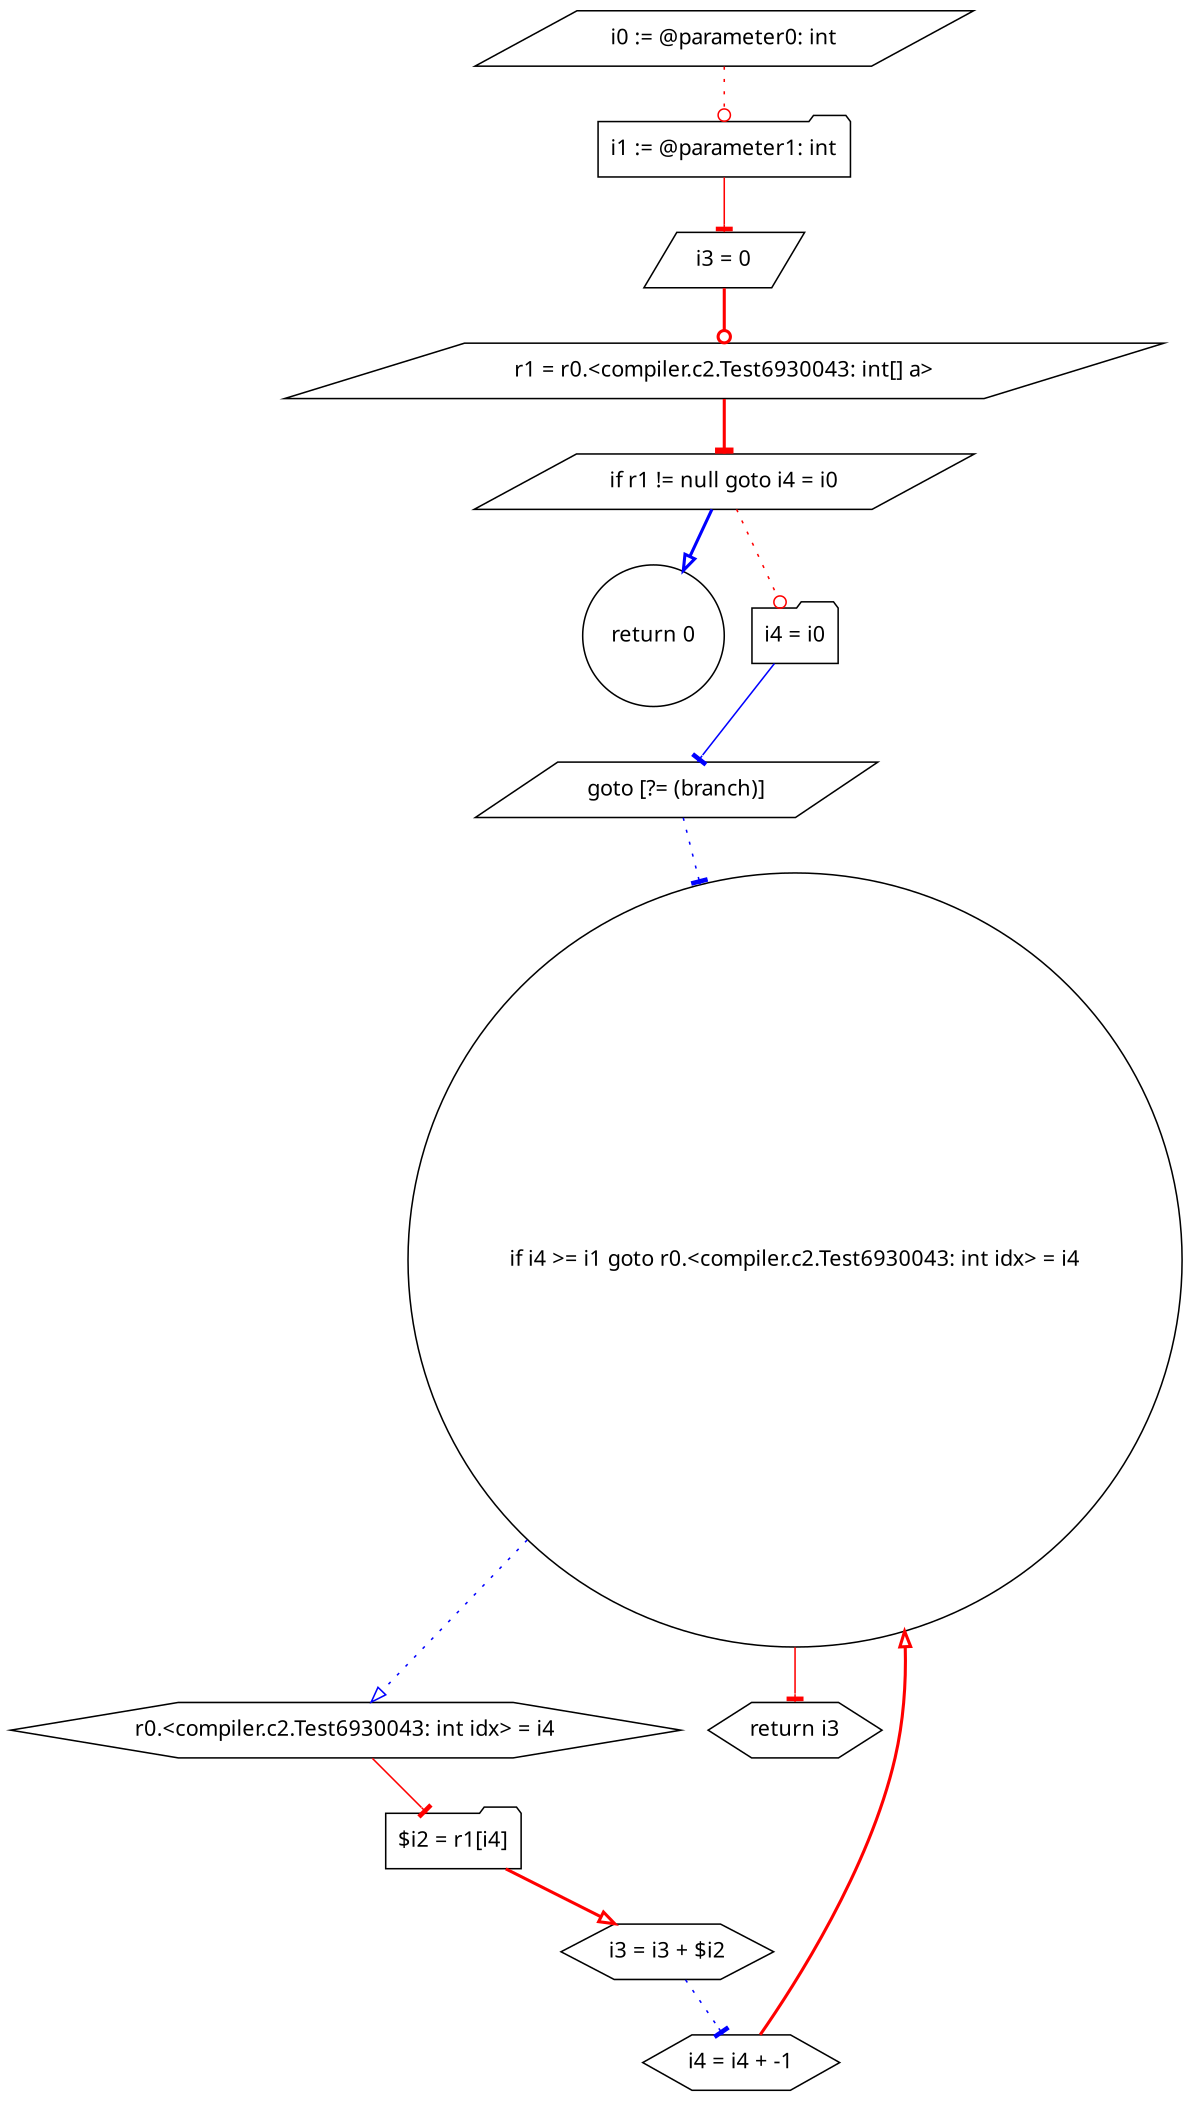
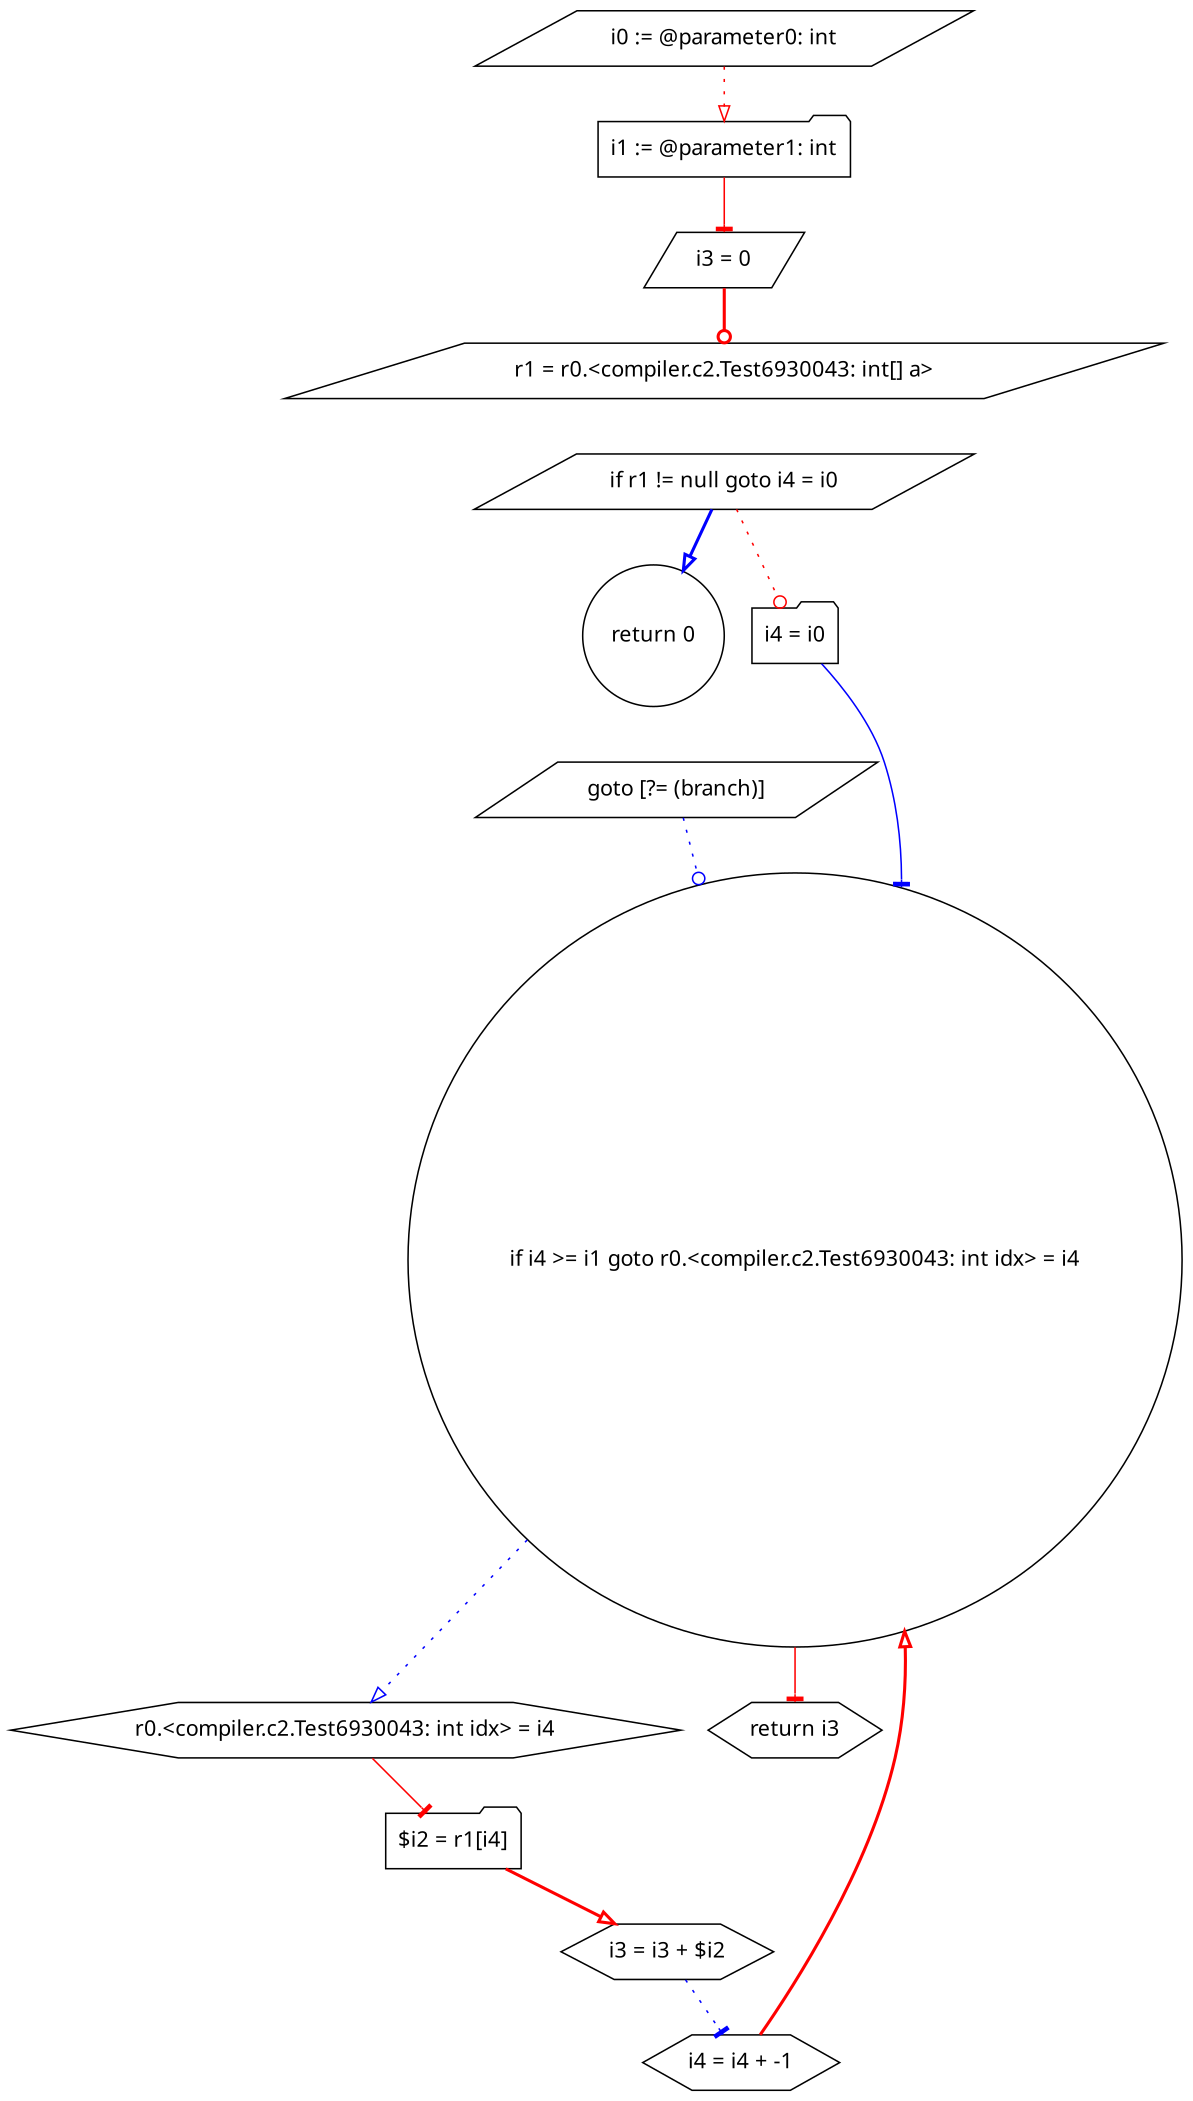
edge "i0 := @parameter0: int" -> "i1 := @parameter1: int": arrowhead odot -> onormal
edge "r1 = r0.<compiler.c2.Test6930043: int[] a>" -> "if r1 != null goto i4 = i0": removed
edge "i4 = i0" -> "goto [?= (branch)]": now "i4 = i0" -> "if i4 >= i1 goto r0.<compiler.c2.Test6930043: int idx> = i4"
edge "goto [?= (branch)]" -> "if i4 >= i1 goto r0.<compiler.c2.Test6930043: int idx> = i4": arrowhead tee -> odot
